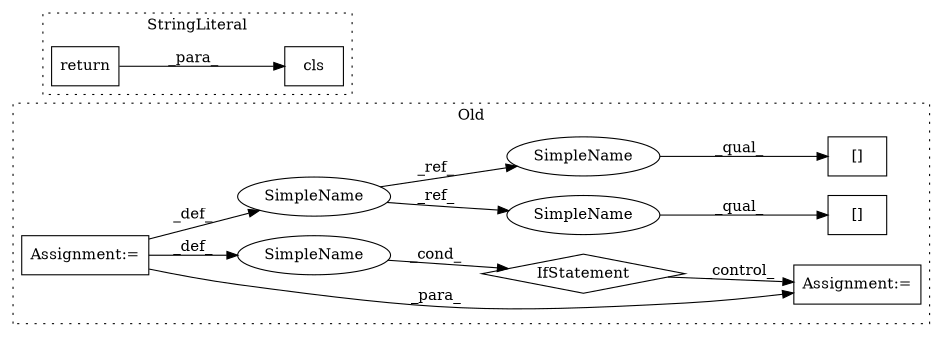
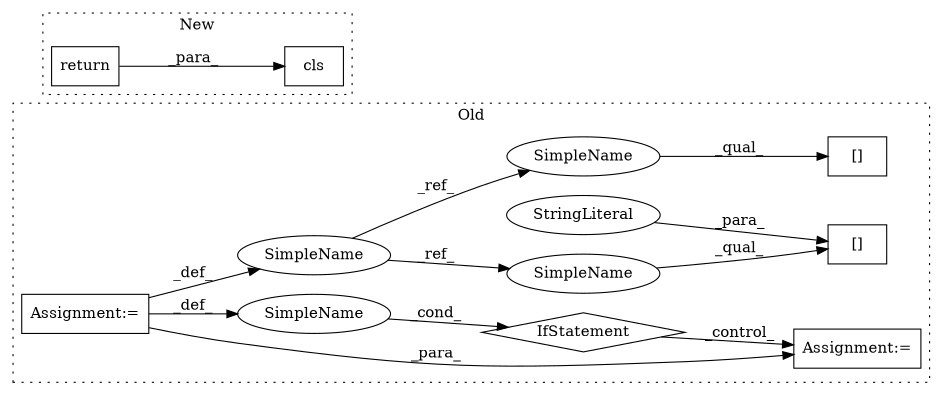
cluster "StringLiteral": label "StringLiteral" -> "New"
node "StringLiteral": added
